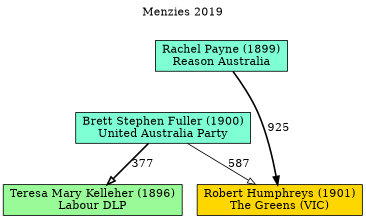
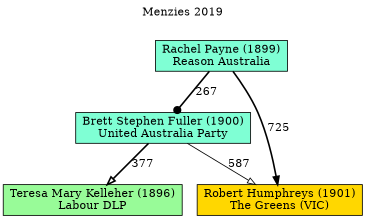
edge "Rachel Payne (1899) Reason Australia" -> "Brett Stephen Fuller (1900) United Australia Party": added, label "267"
edge "Rachel Payne (1899) Reason Australia" -> "Robert Humphreys (1901) The Greens (VIC)": label "925" -> "725"
